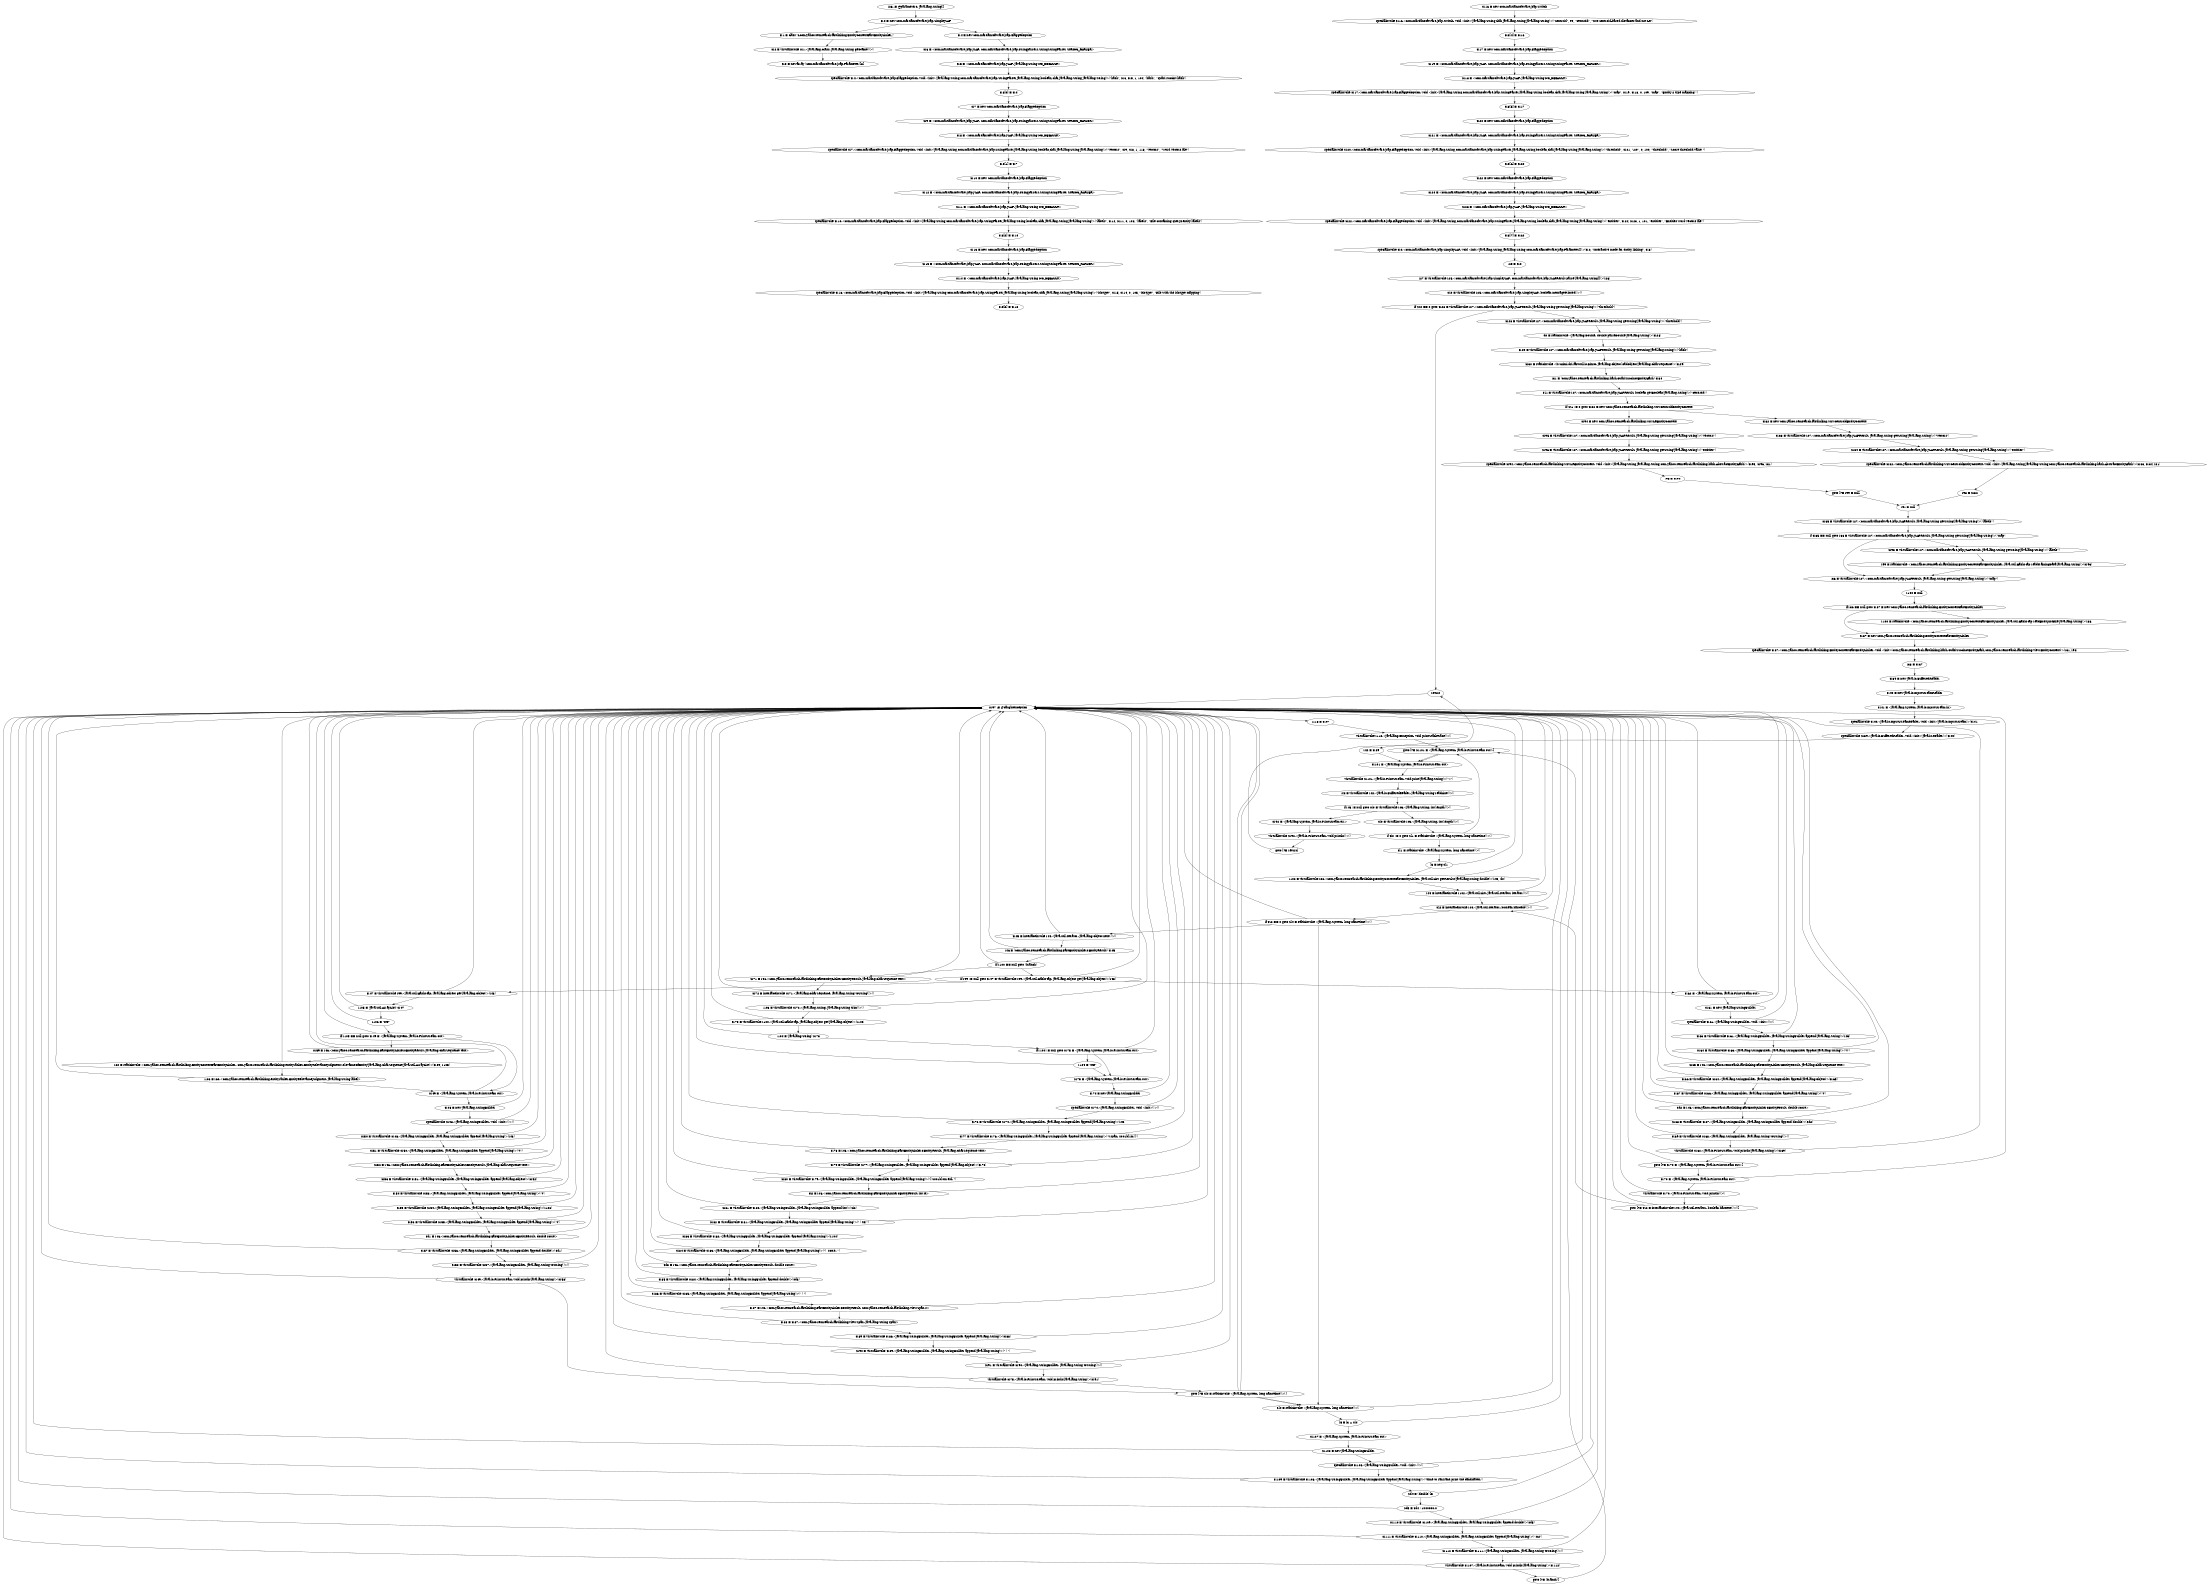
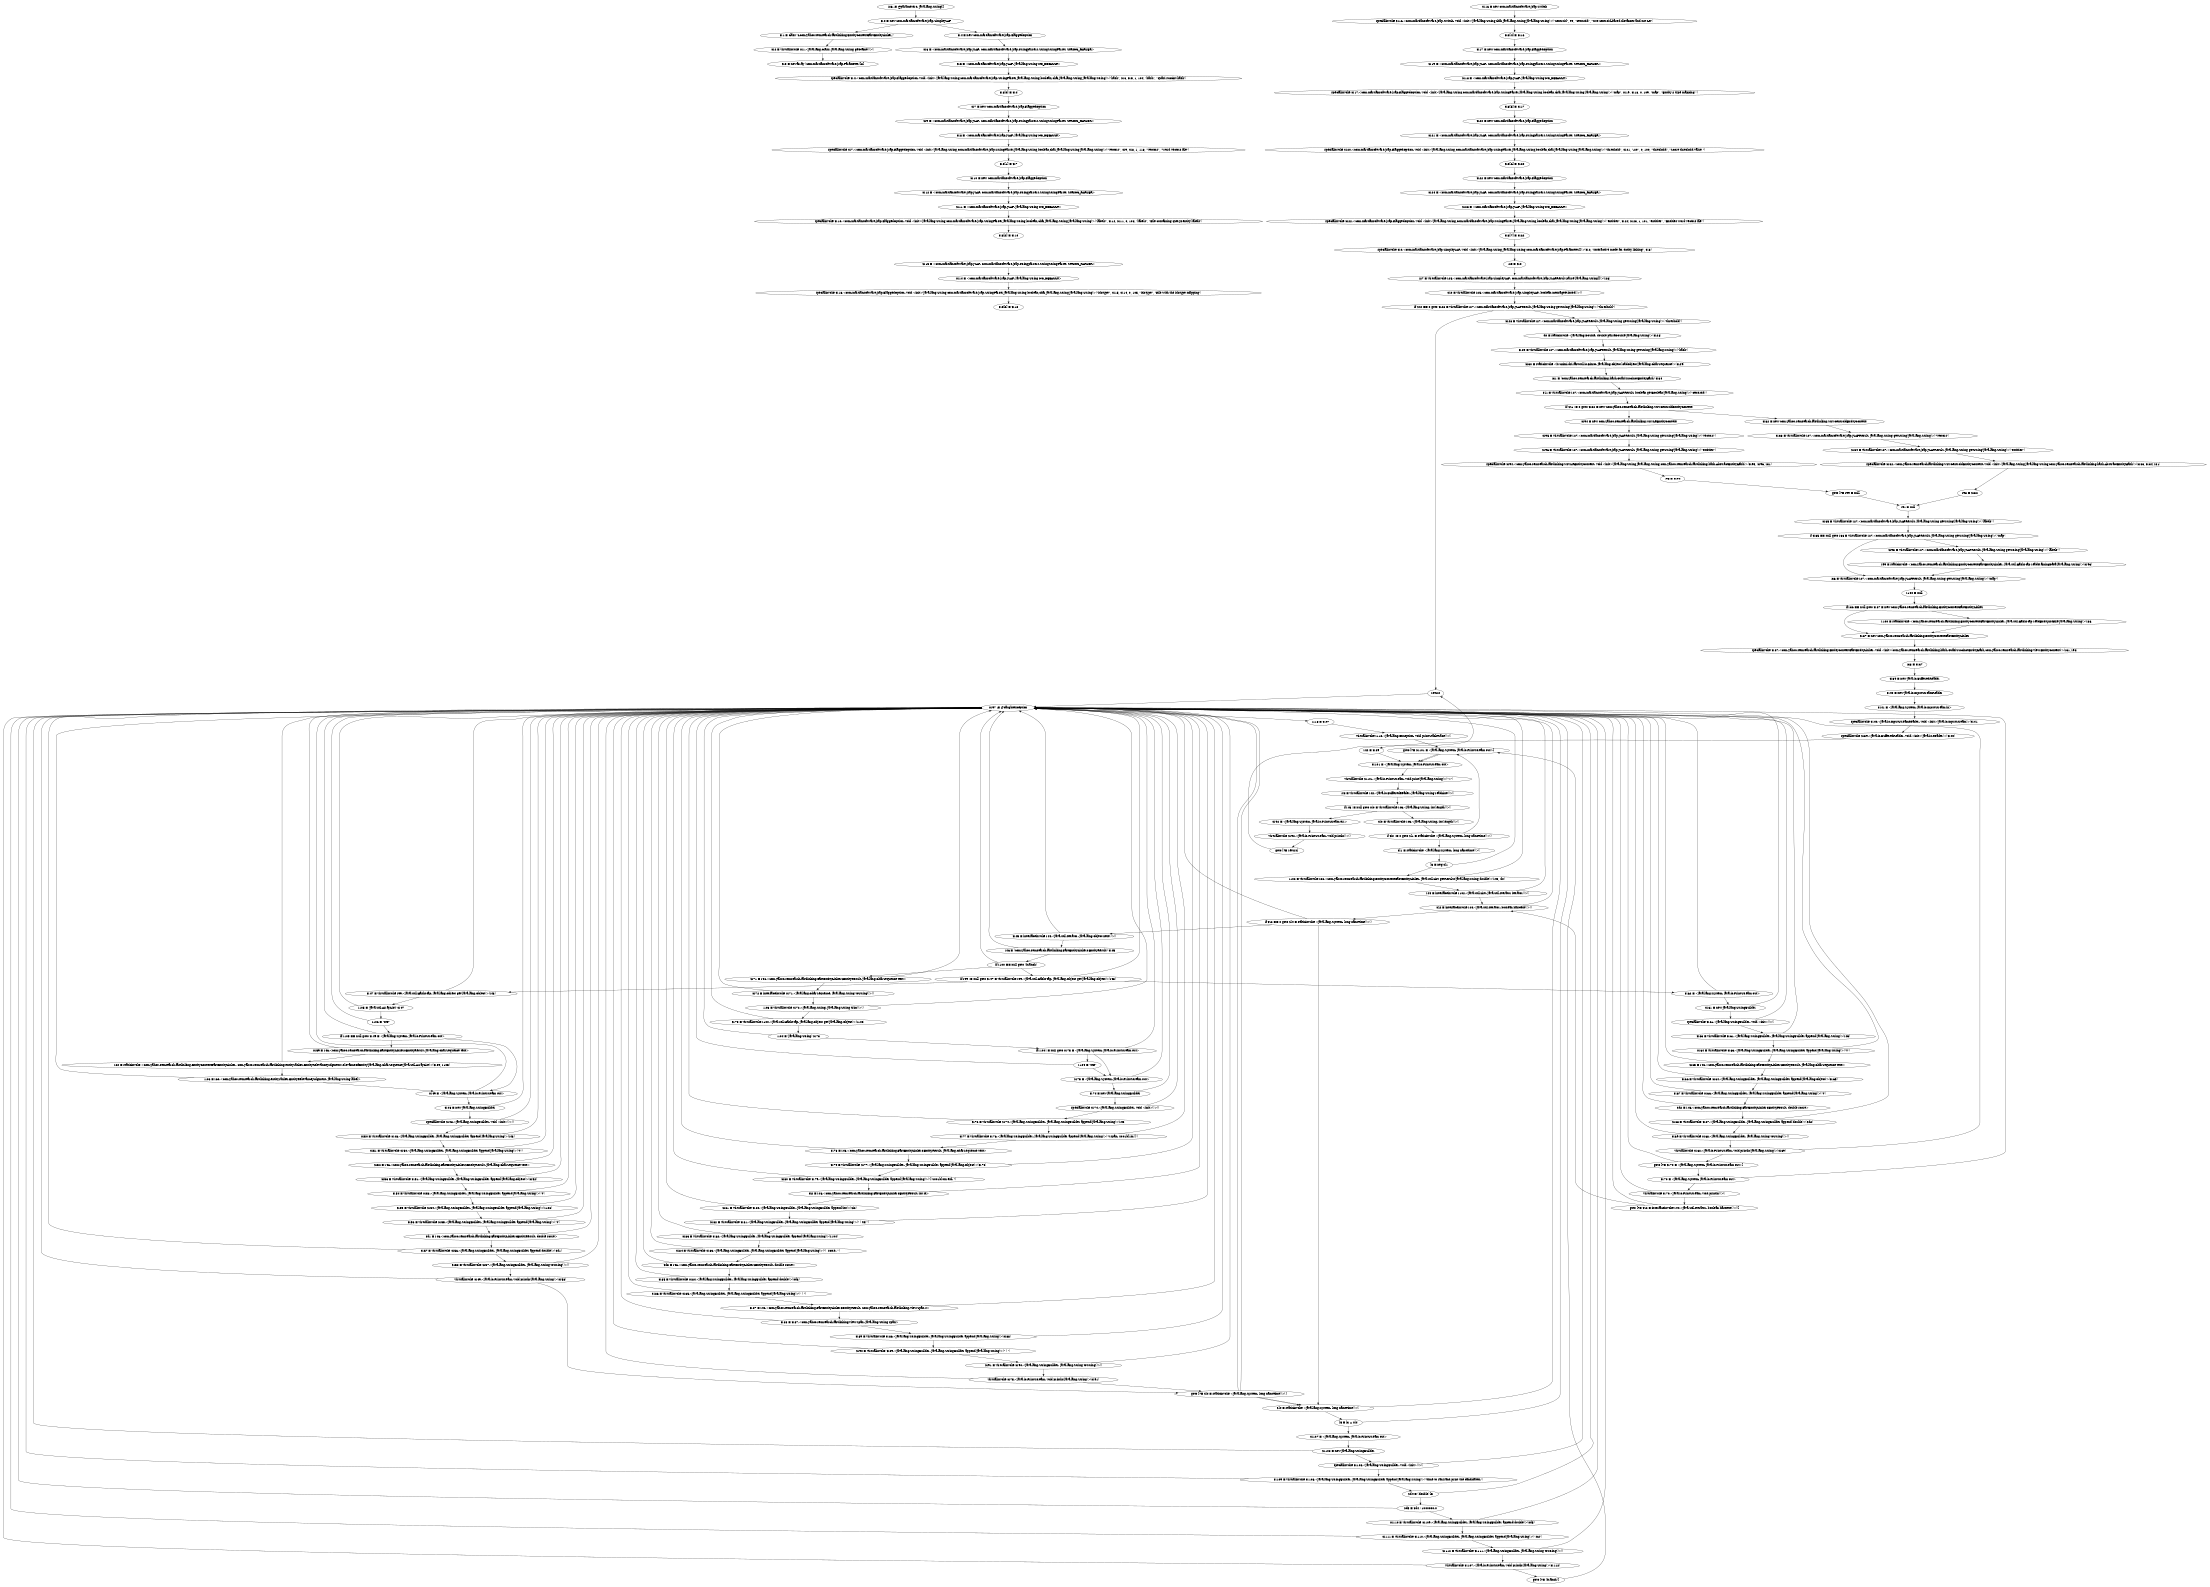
node "$r13 = new com.martiansoftware.jsap.FlaggedOption": removed
edge "$r75 = <java.lang.System: java.io.PrintStream out>" -> "$r97 := @caughtexception": added
